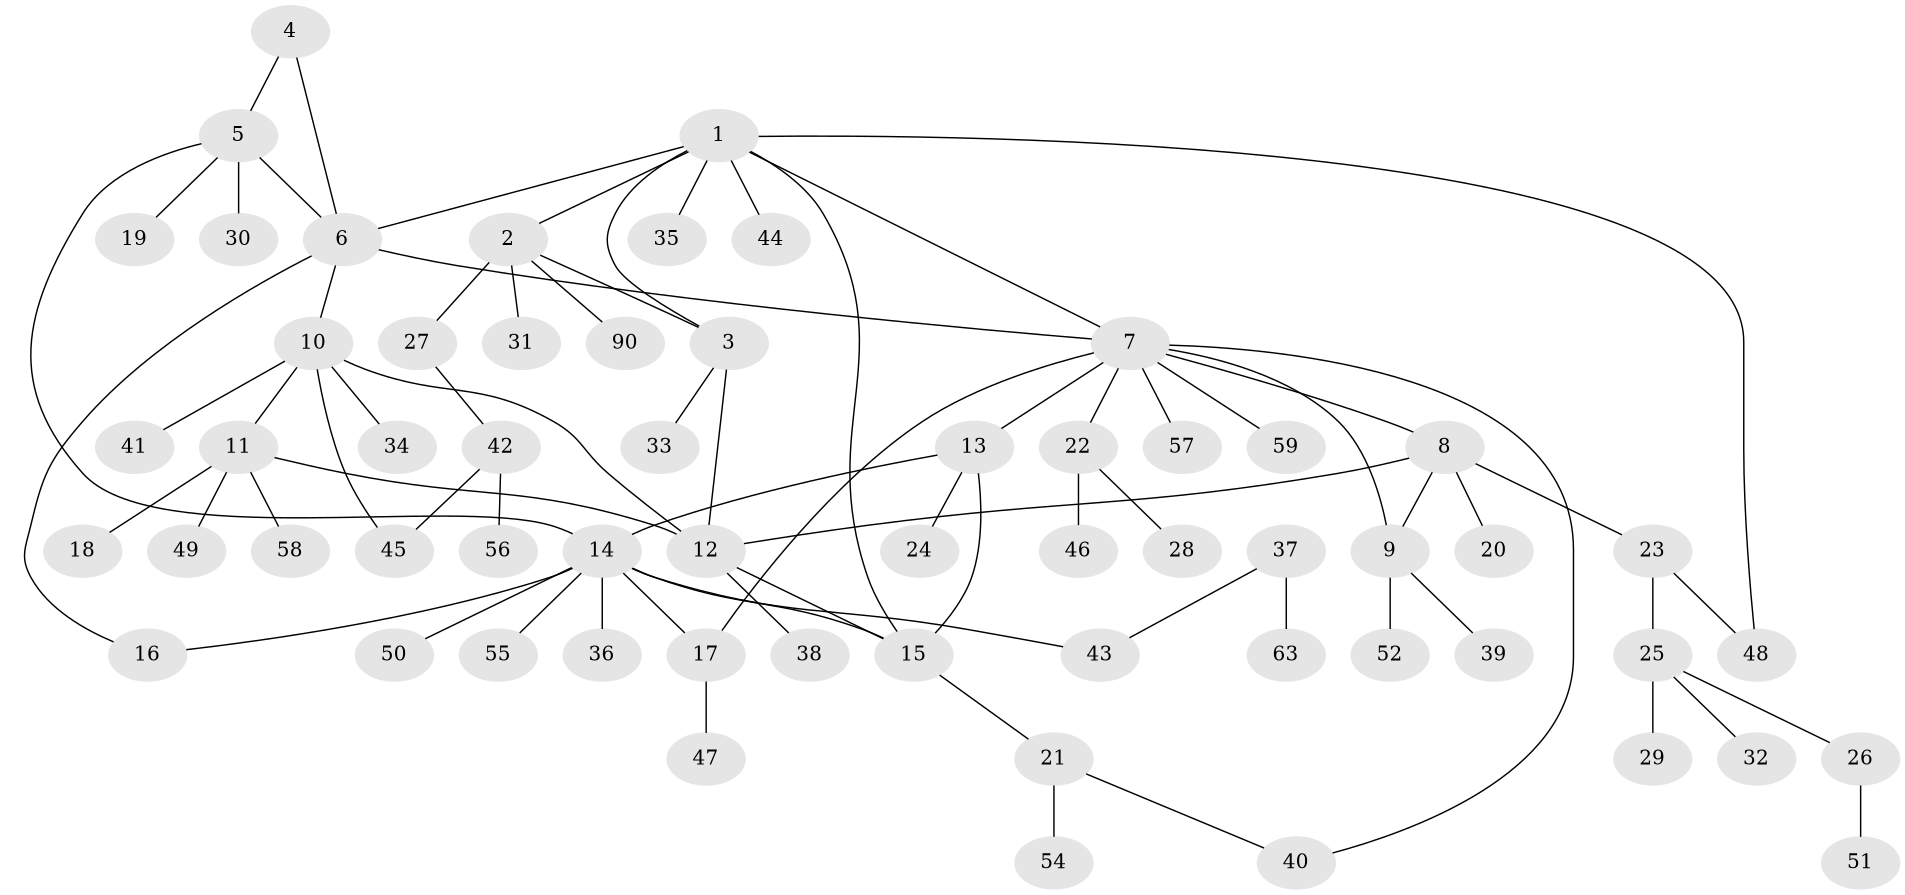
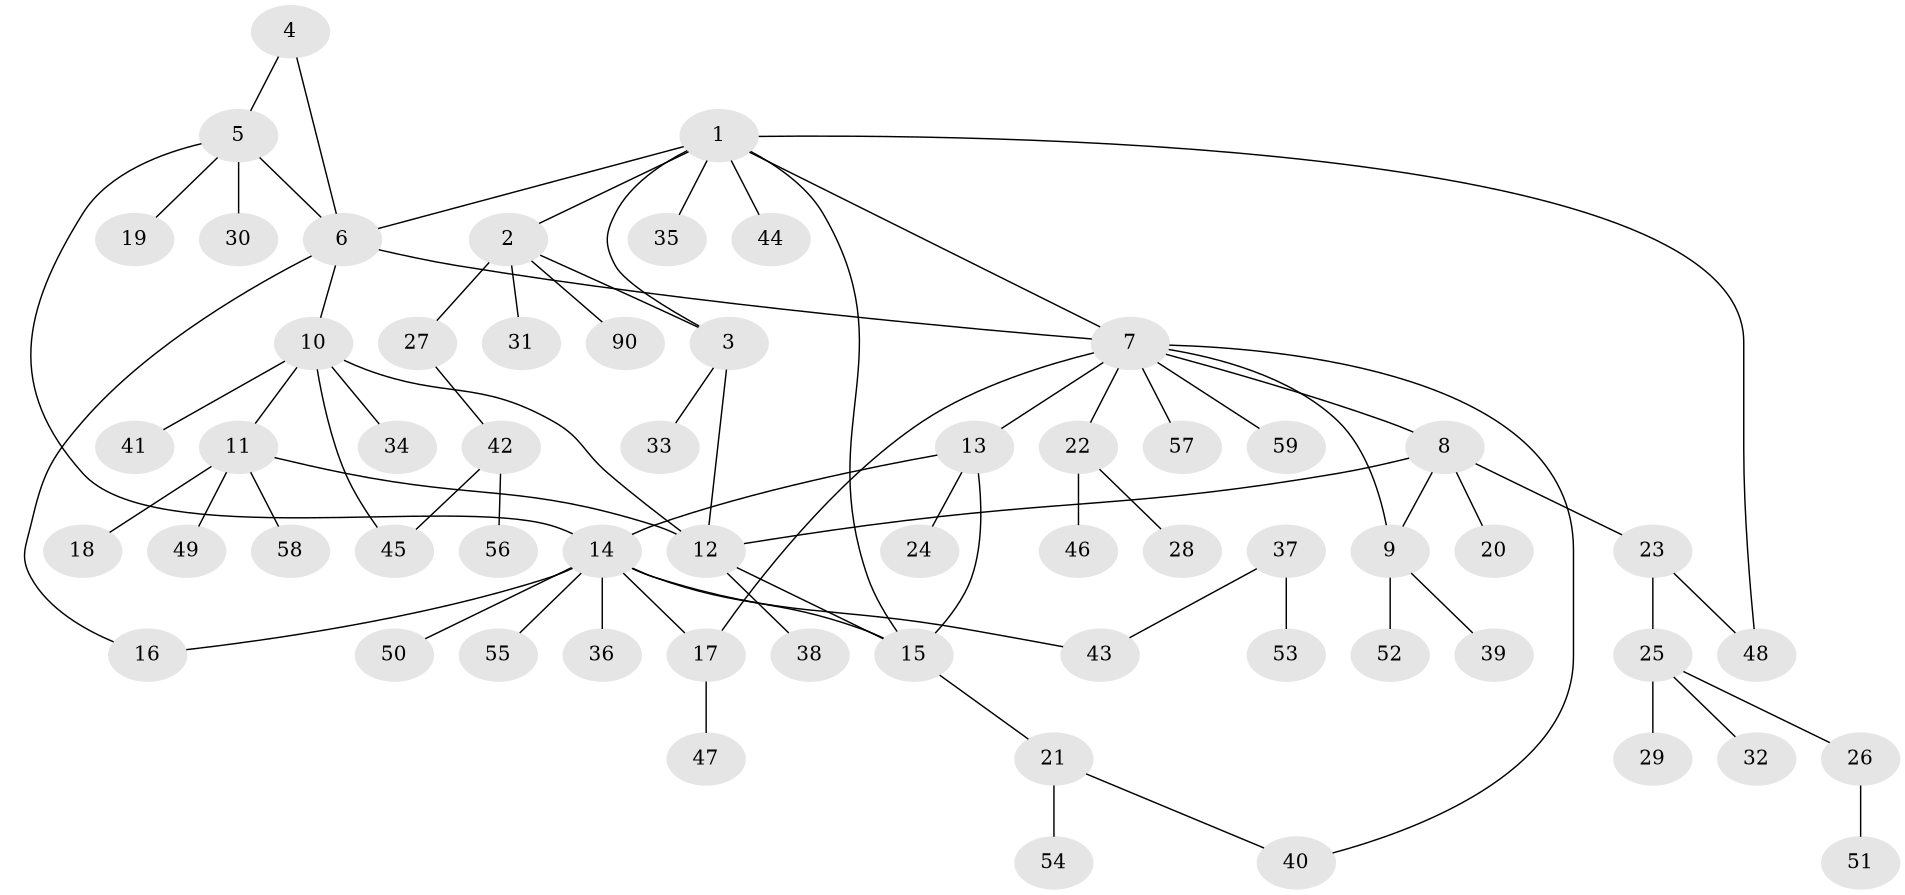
node "63": label "63" -> "53"
